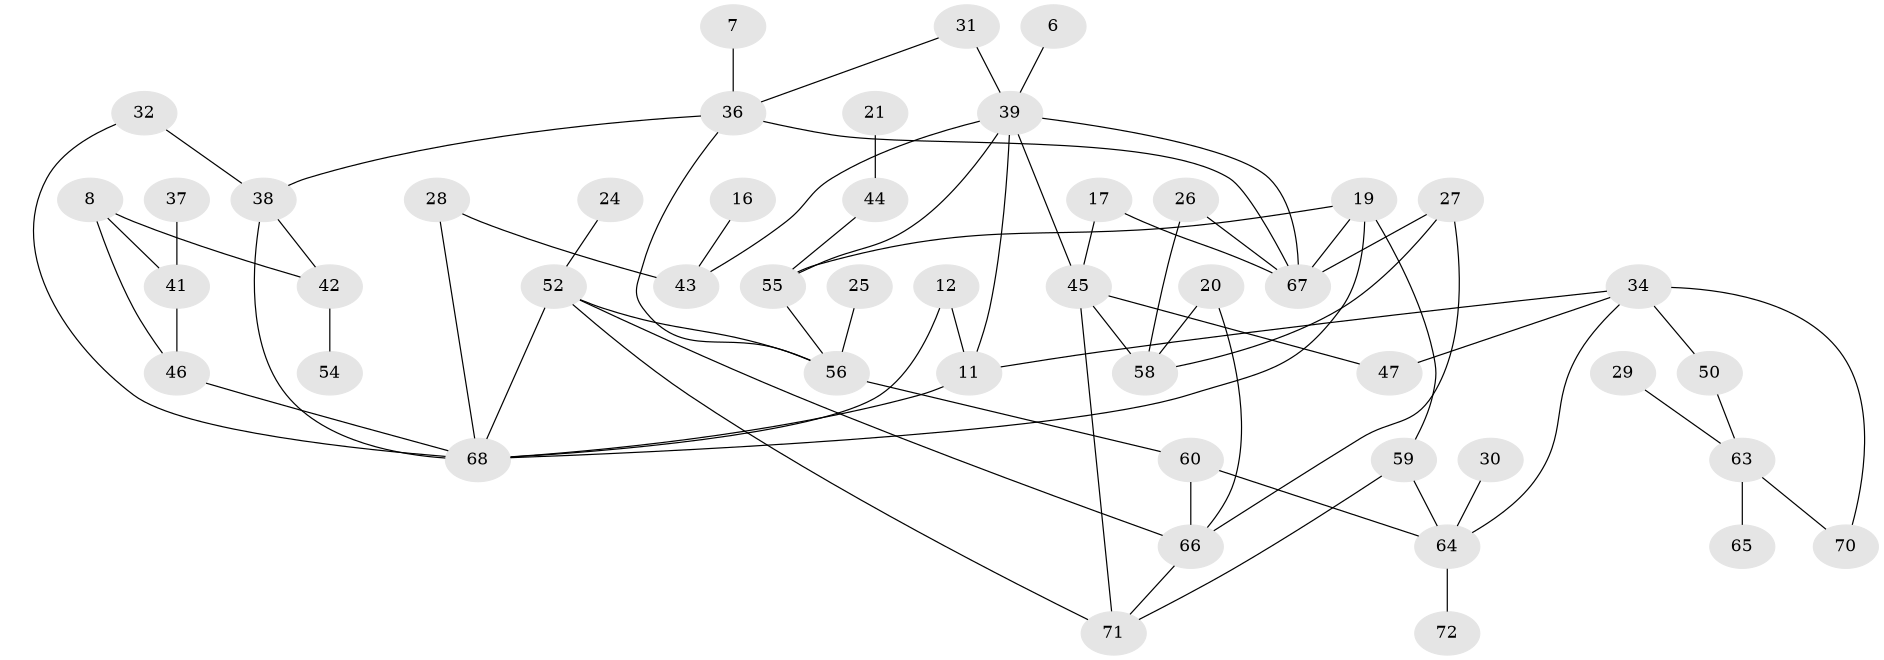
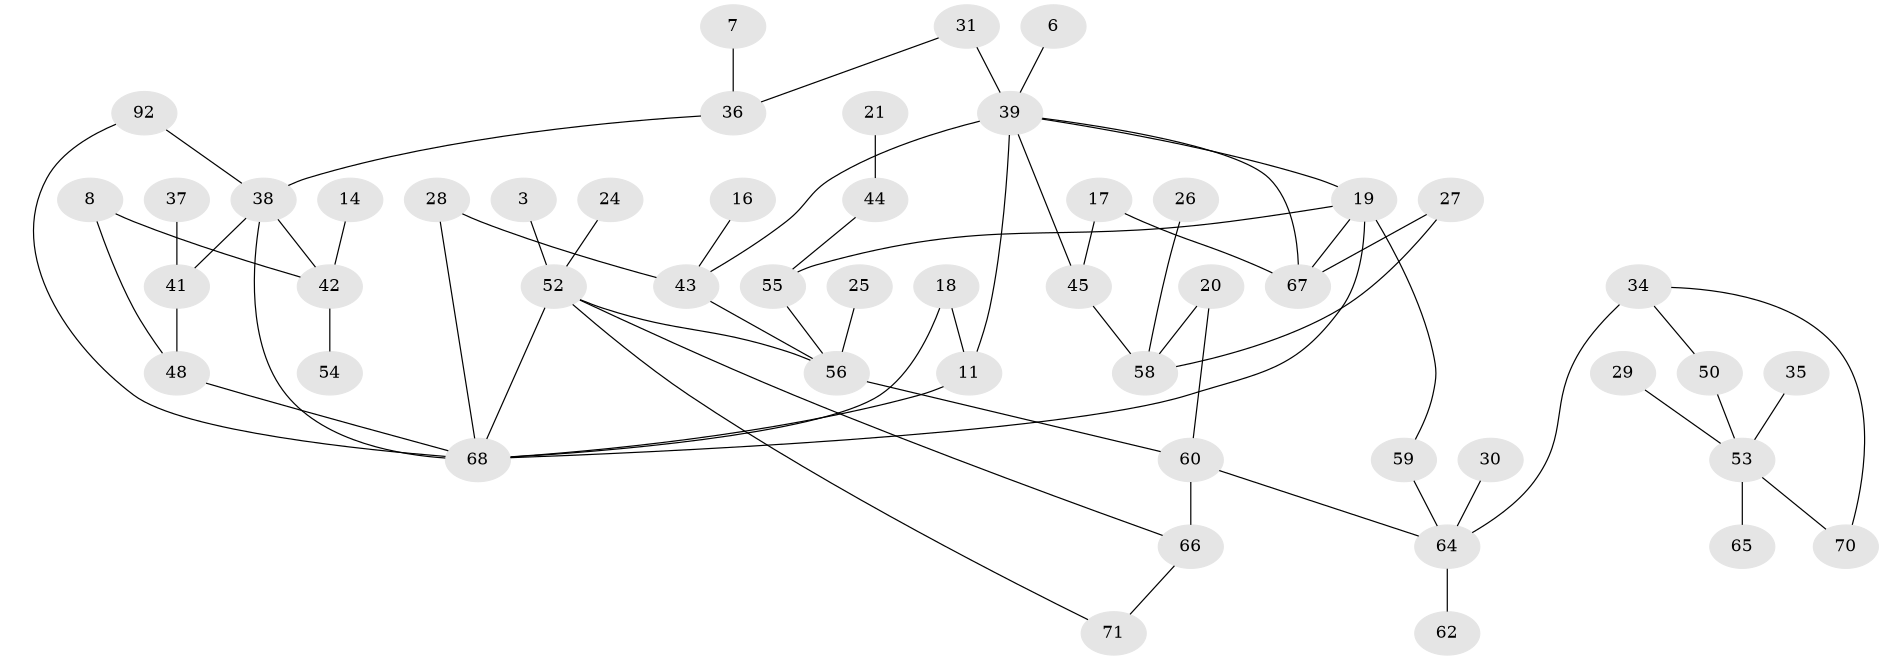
node "32": label "32" -> "92"
edge "36" -- "67": removed
node "14": added
node "3": added
edge "39" -- "55": now "39" -- "19"
edge "8" -- "41": now "38" -- "41"
edge "26" -- "67": removed
node "12": label "12" -> "18"
edge "36" -- "56": now "43" -- "56"
edge "34" -- "11": removed
node "46": label "46" -> "48"
node "47": removed
node "35": added
edge "20" -- "66": now "20" -- "60"
edge "27" -- "66": removed
edge "45" -- "71": removed
node "63": label "63" -> "53"
edge "59" -- "71": removed
node "72": label "72" -> "62"
